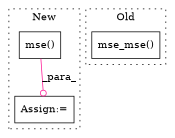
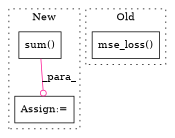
node "mse()": label "mse()" -> "sum()"
node "mse_mse()": label "mse_mse()" -> "mse_loss()"
